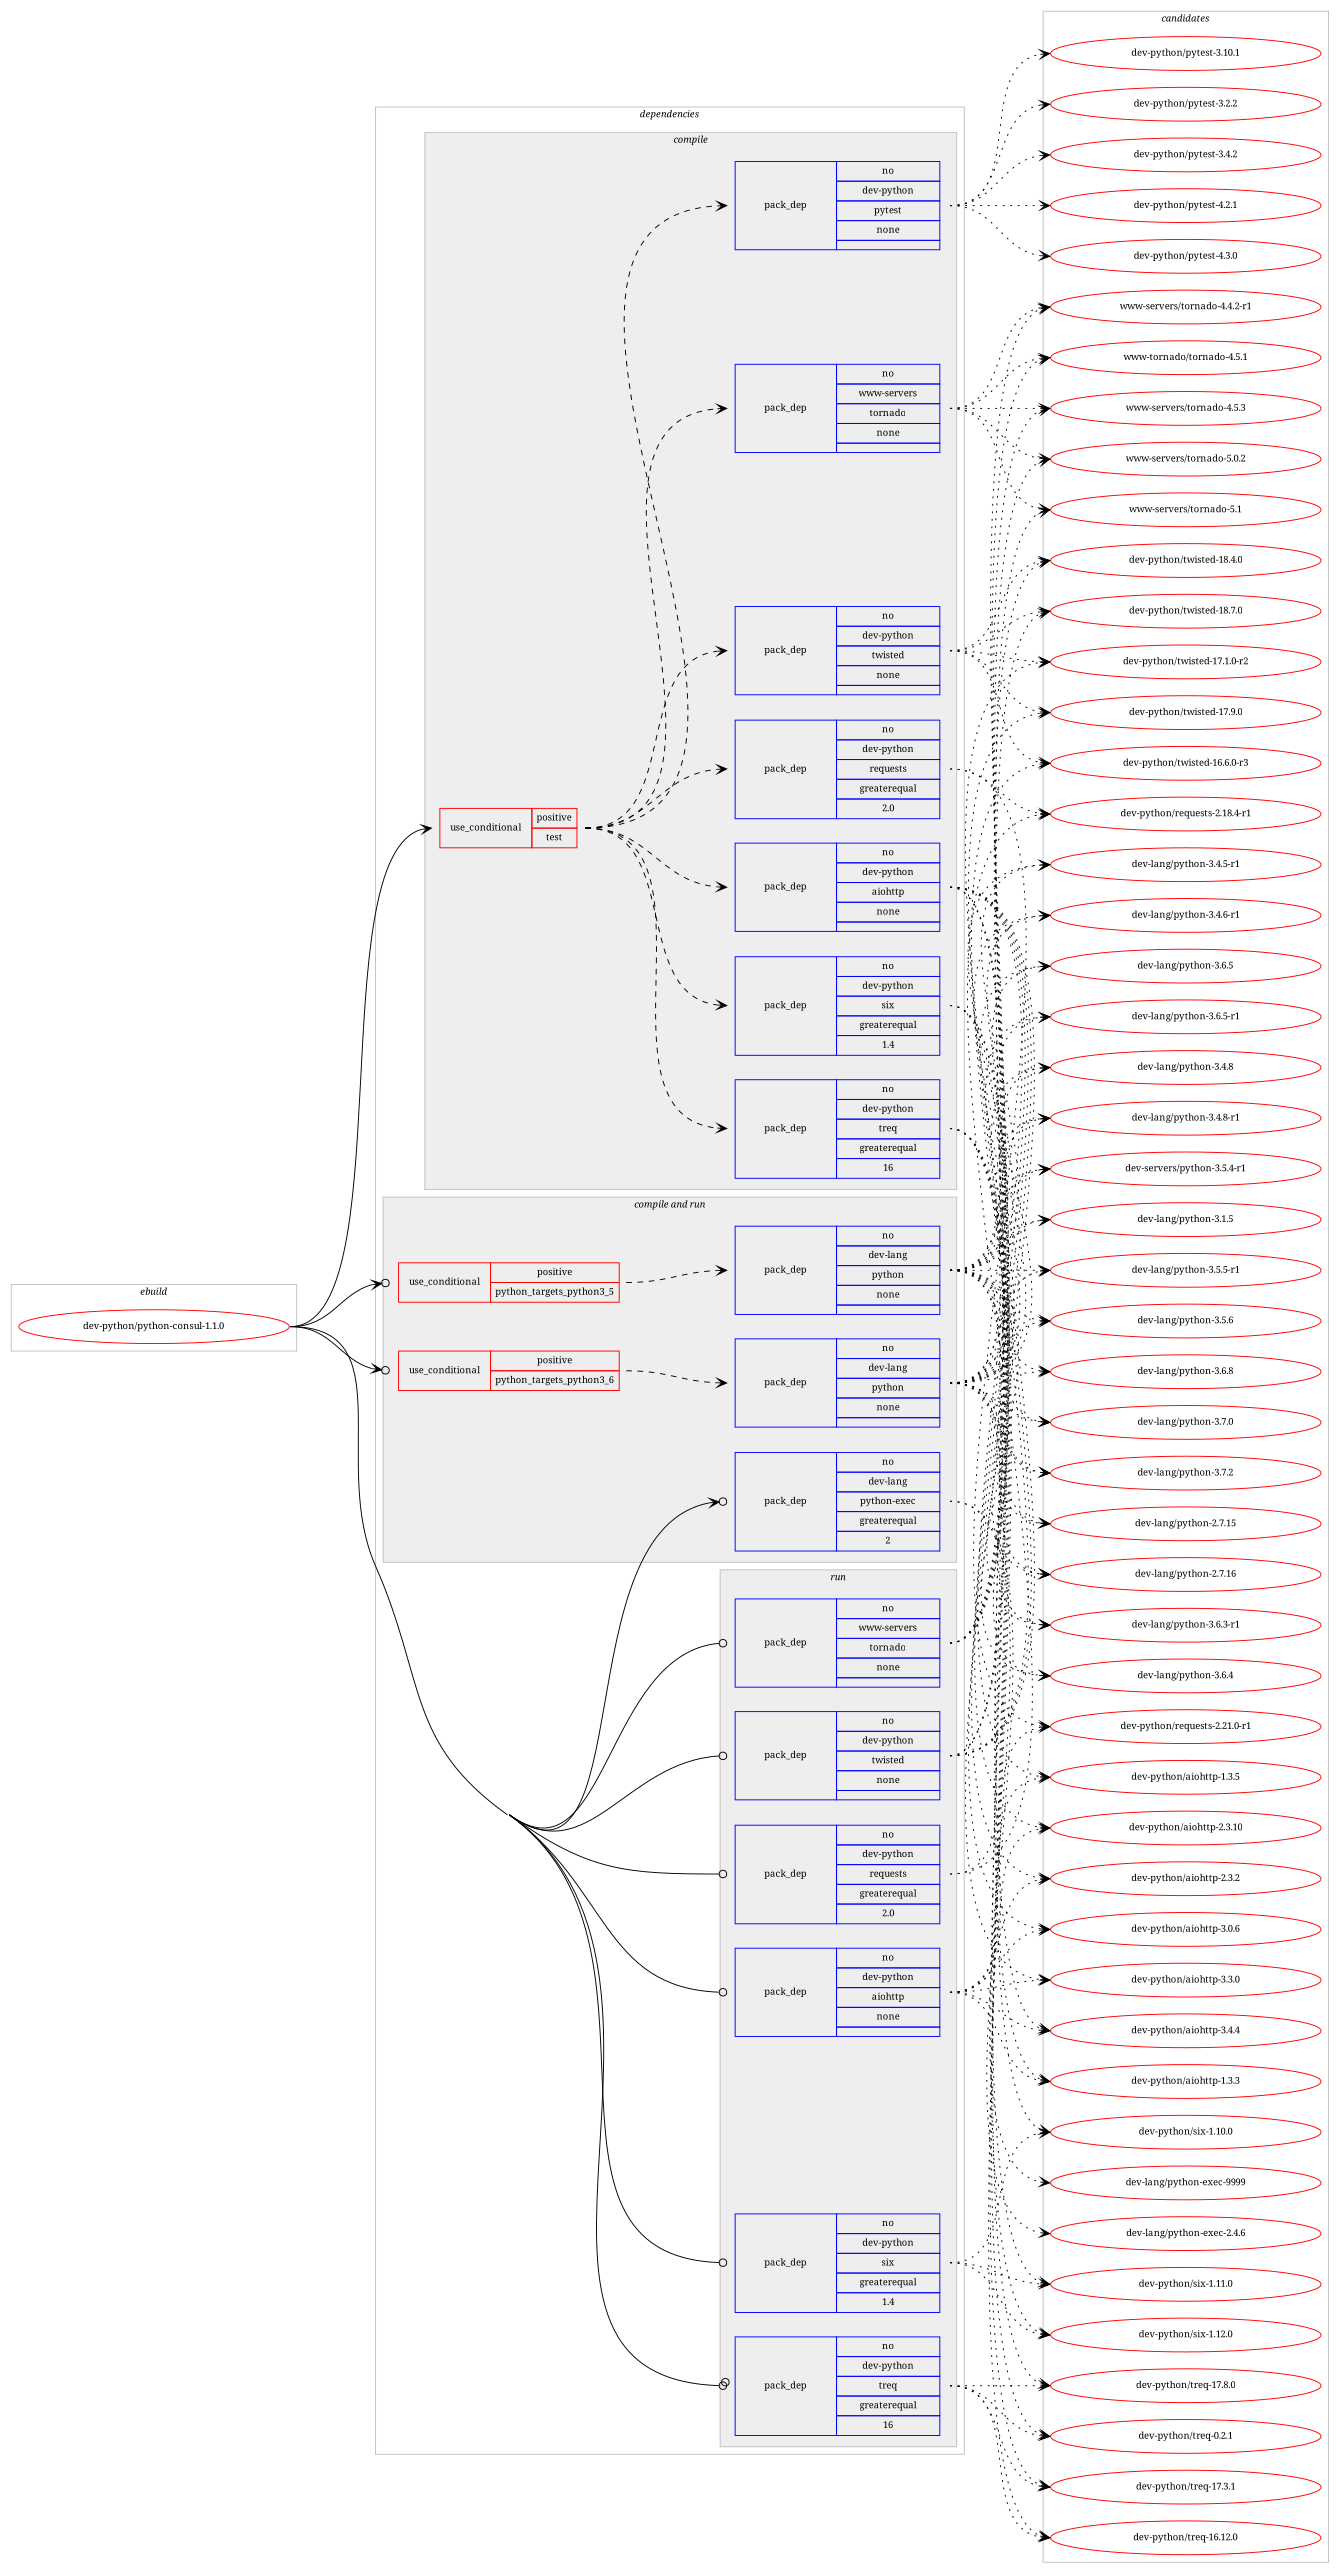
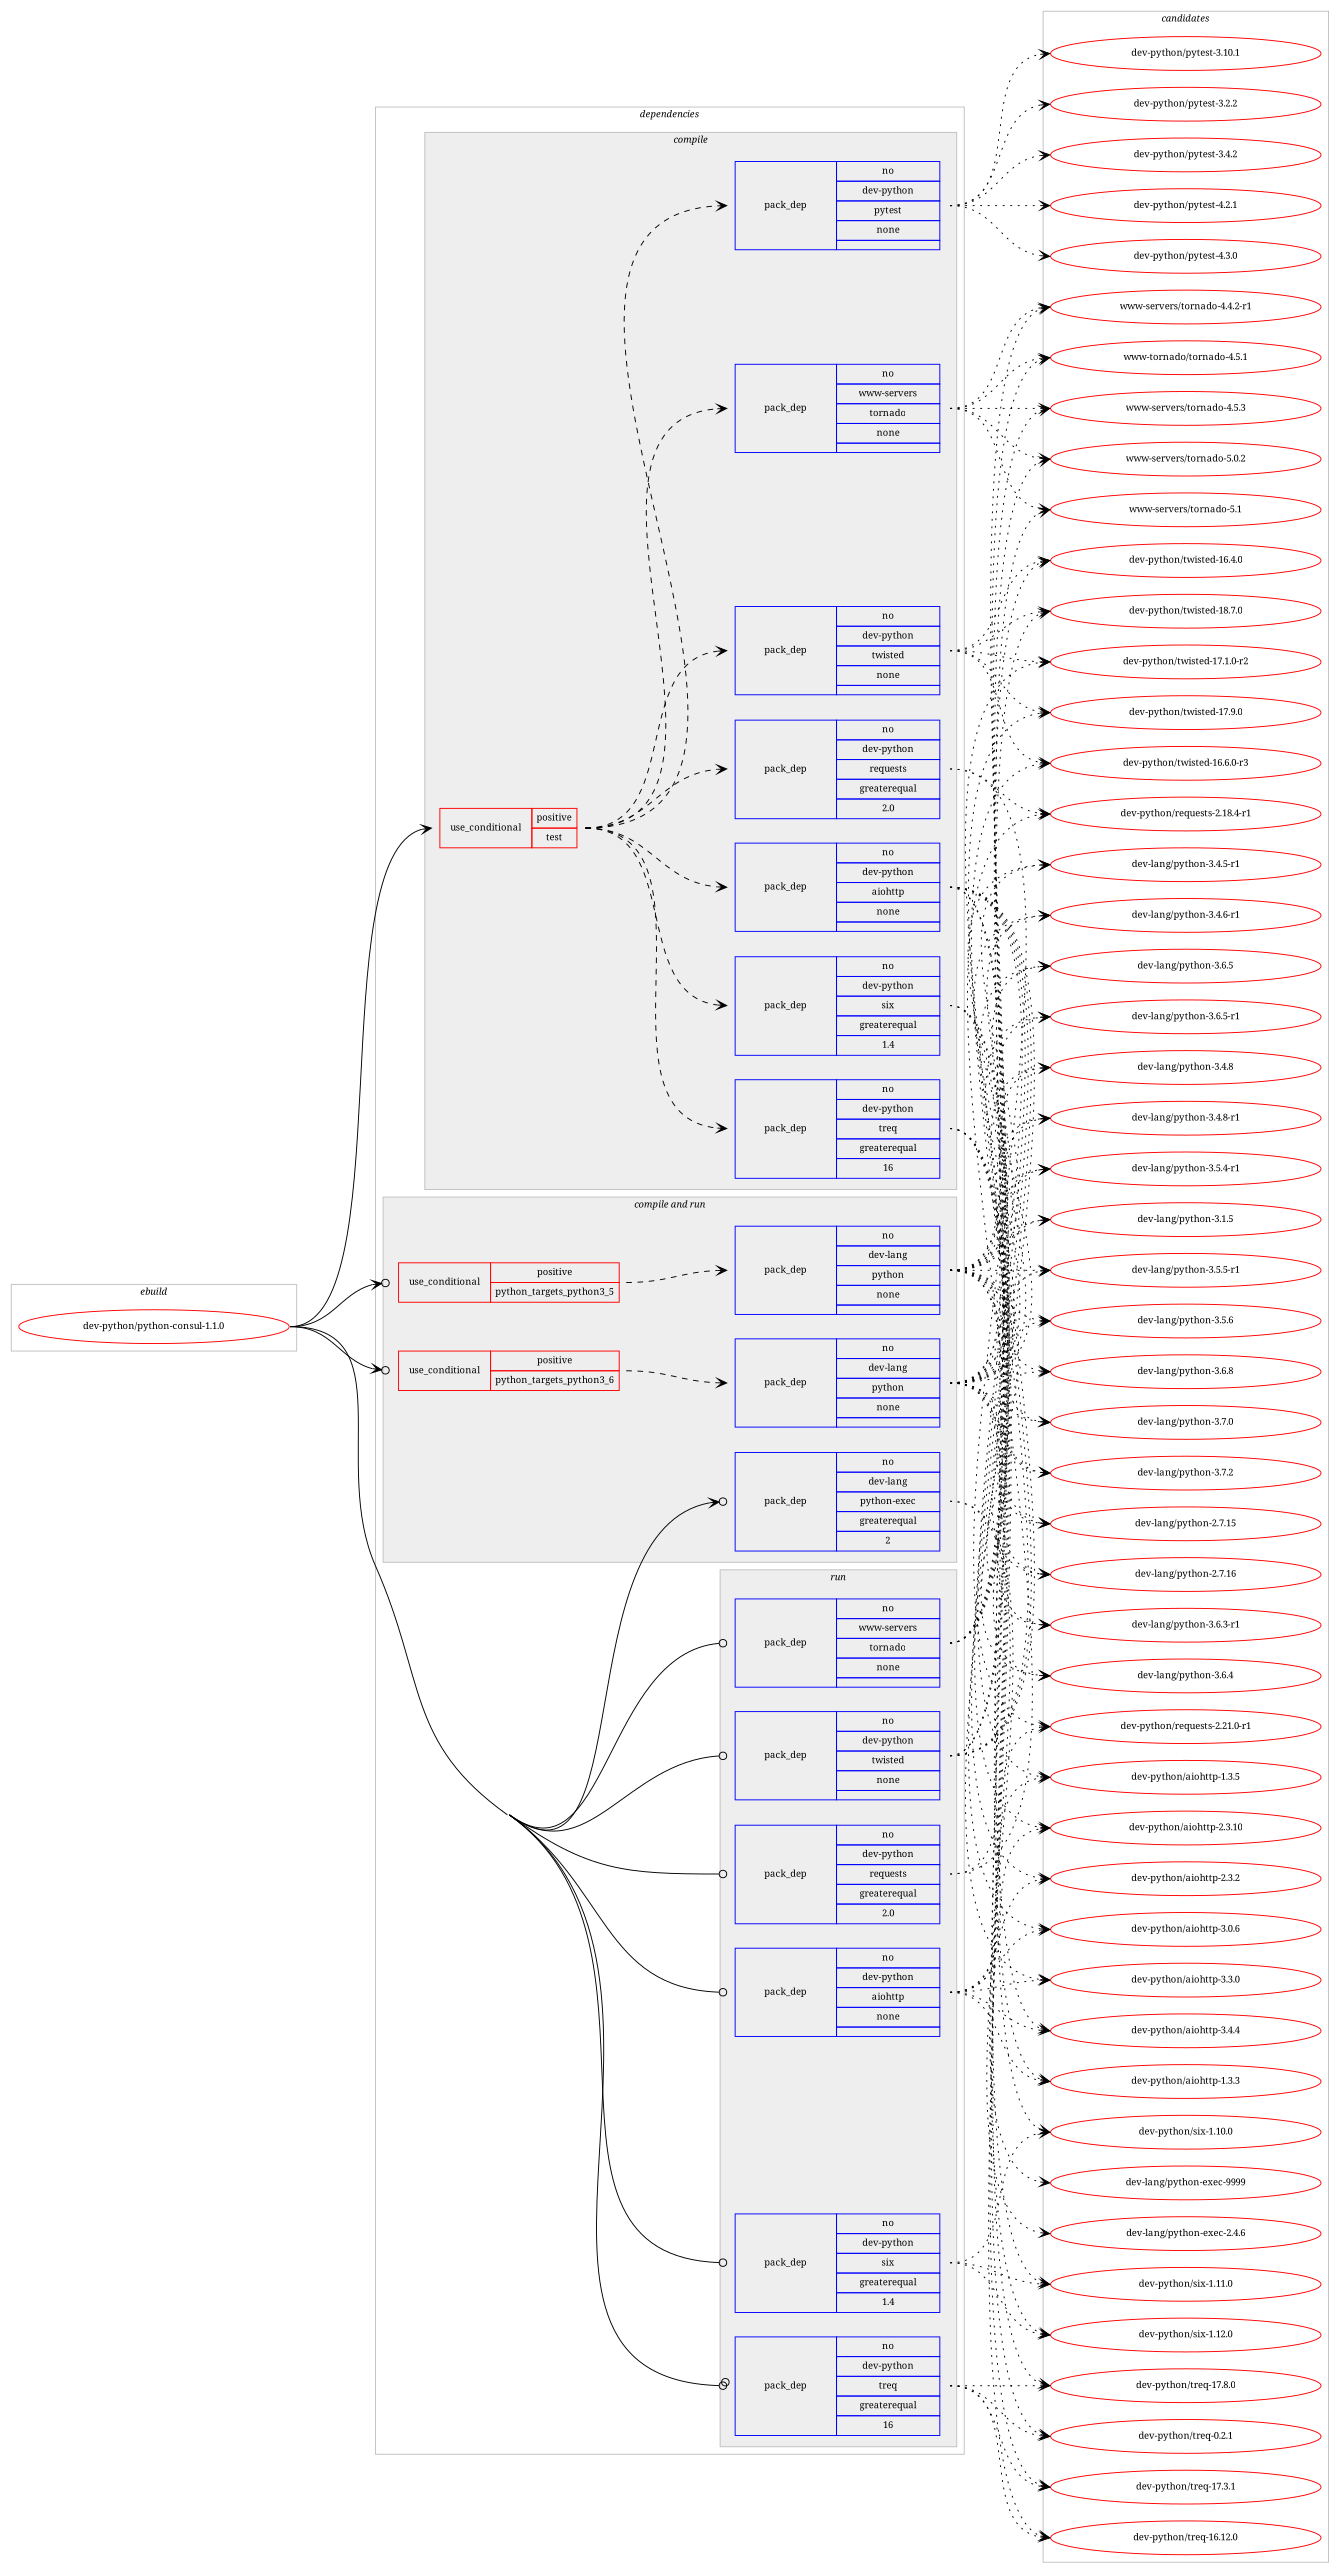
node "dev-python/twisted-18.4.0": label "dev-python/twisted-18.4.0" -> "dev-python/twisted-16.4.0"
node "dev-servers/python-3.5.4-r1": label "dev-servers/python-3.5.4-r1" -> "dev-lang/python-3.5.4-r1"
